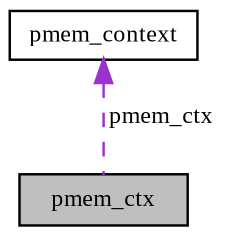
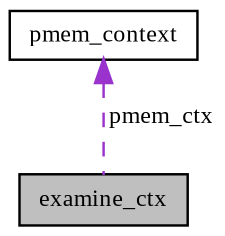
node "pmem_ctx": label "pmem_ctx" -> "examine_ctx"
